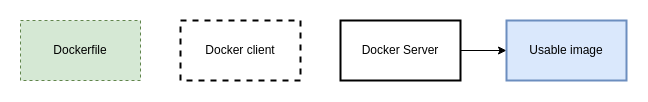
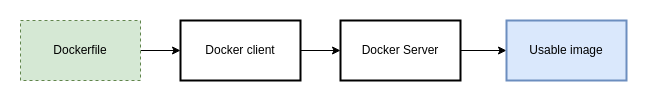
edge "Dockerfile" -> "Docker client": added
node "Docker client": style dashed -> solid
edge "Docker client" -> "Docker Server": added
